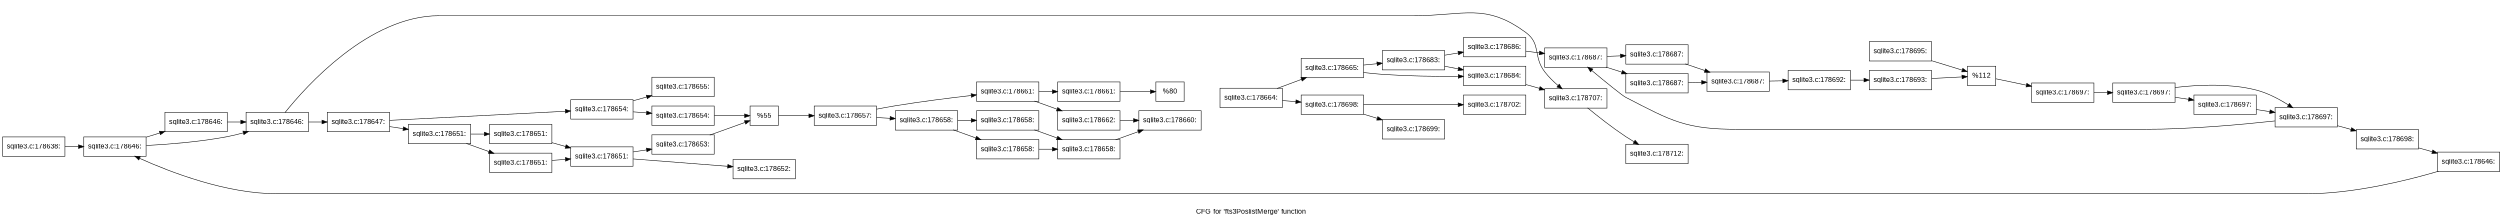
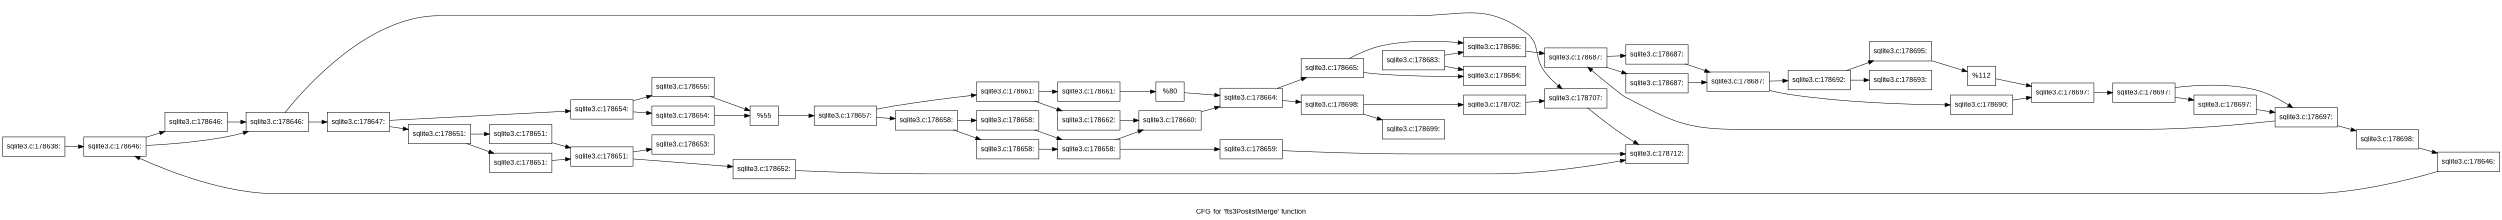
edge "sqlite3.c:178665:" -> "sqlite3.c:178683:": now "sqlite3.c:178665:" -> "sqlite3.c:178686:"
edge "sqlite3.c:178692:" -> "sqlite3.c:178695:": added
edge "sqlite3.c:178693:" -> "%112": removed
edge "sqlite3.c:178684:" -> "sqlite3.c:178707:": now "sqlite3.c:178702:" -> "sqlite3.c:178707:"
edge "%80" -> "sqlite3.c:178664:": added
node "sqlite3.c:178690:": added
edge "sqlite3.c:178660:" -> "sqlite3.c:178664:": added
edge "sqlite3.c:178653:" -> "%55": now "sqlite3.c:178655:" -> "%55"
node "sqlite3.c:178659:": added
edge "sqlite3.c:178652:" -> "sqlite3.c:178712:": added
